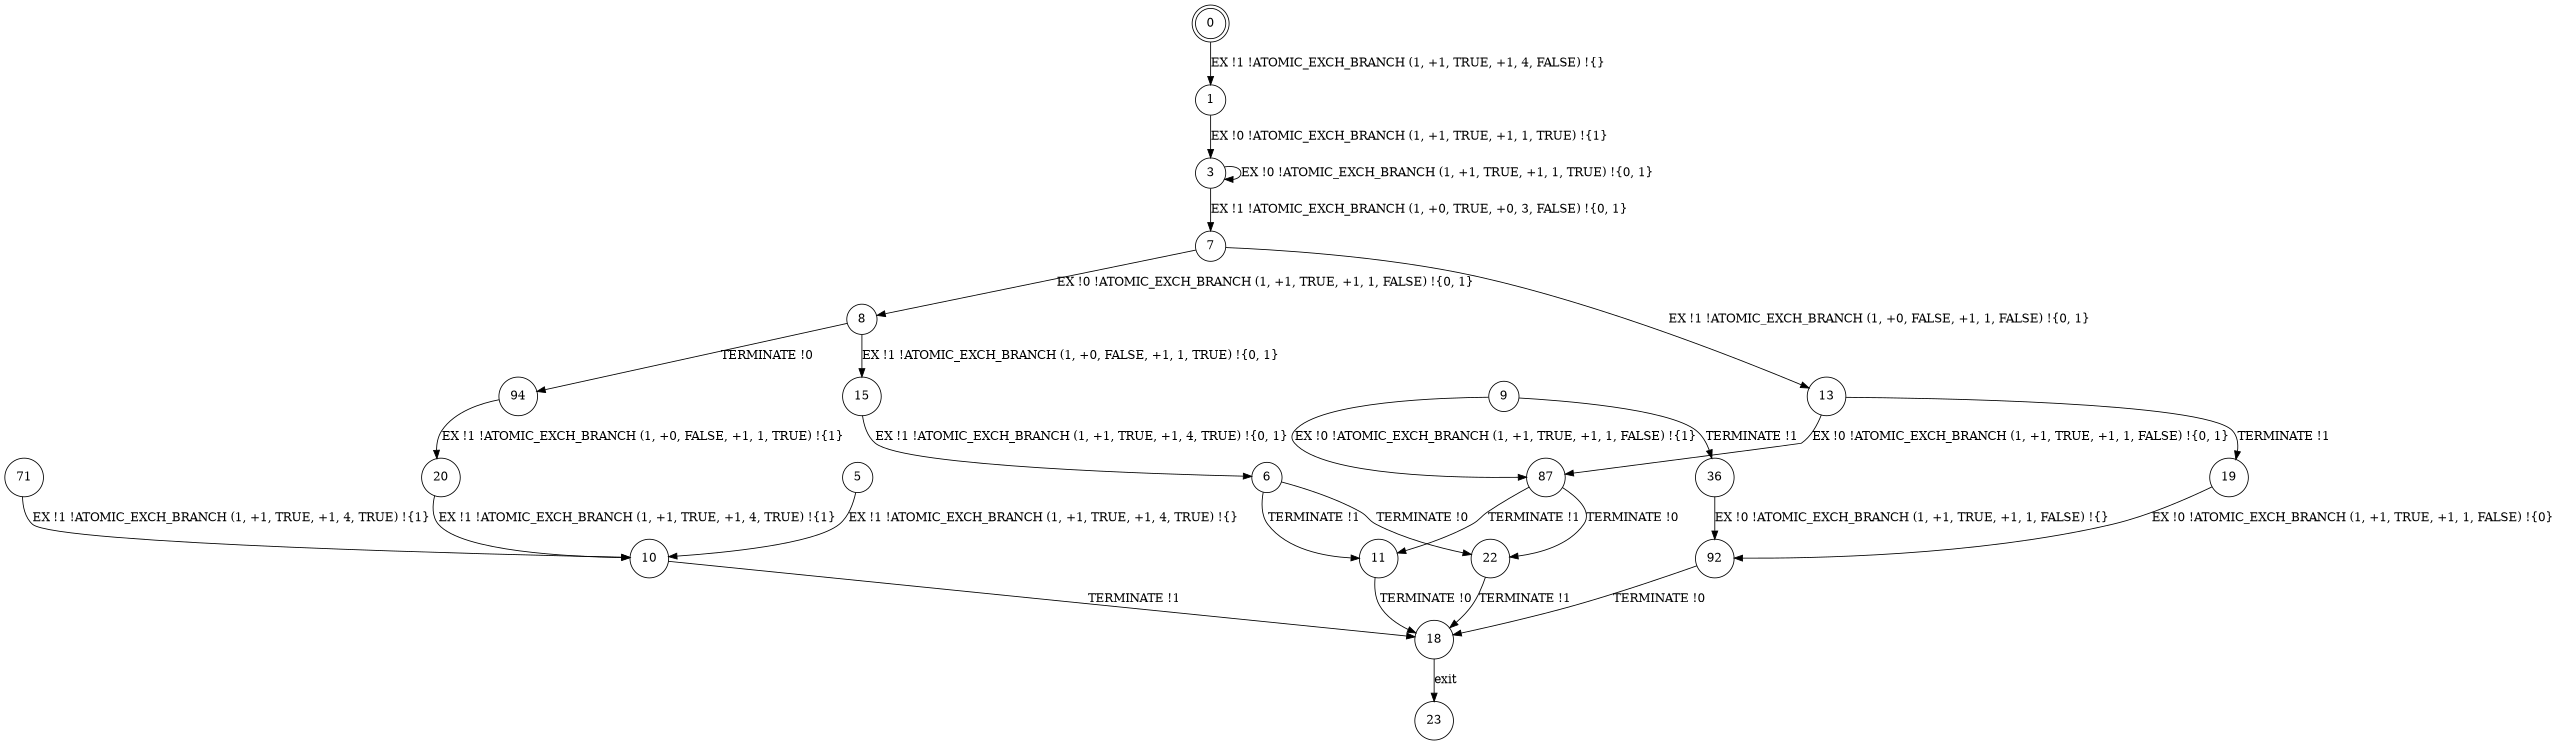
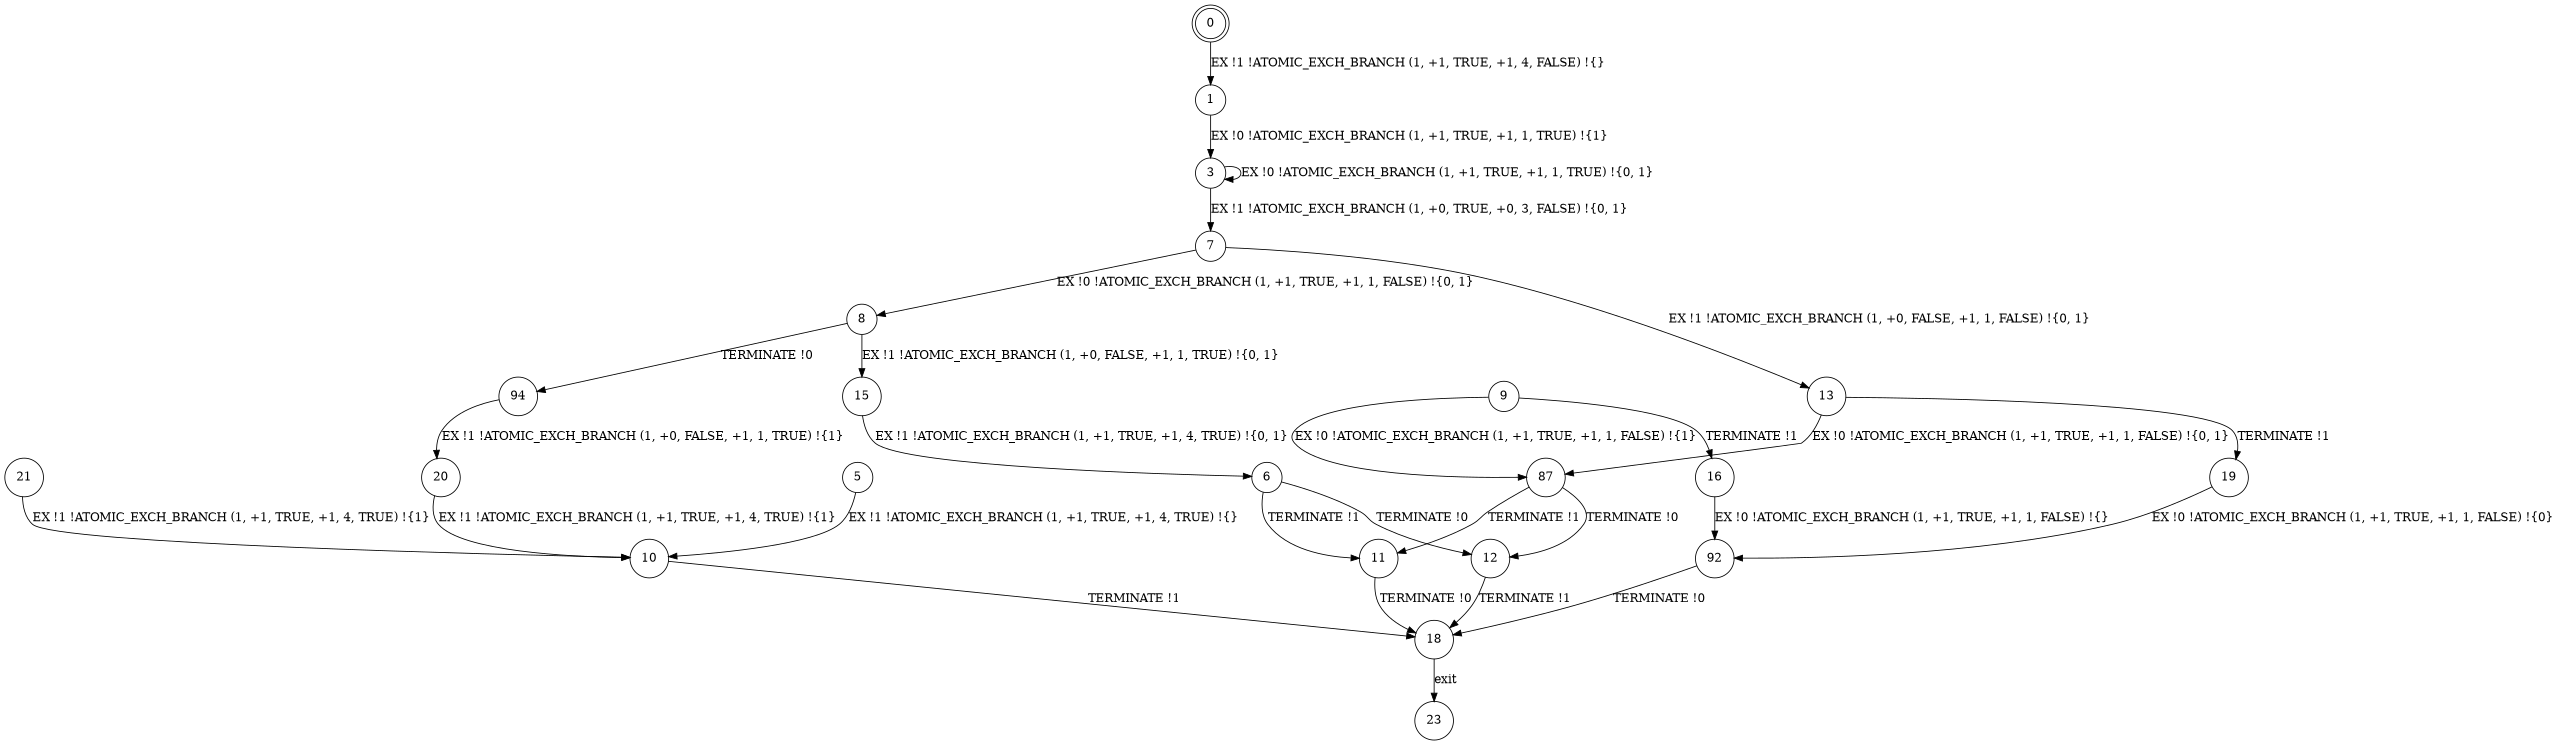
node "71": label "71" -> "21"
node "36": label "36" -> "16"
node "22": label "22" -> "12"
